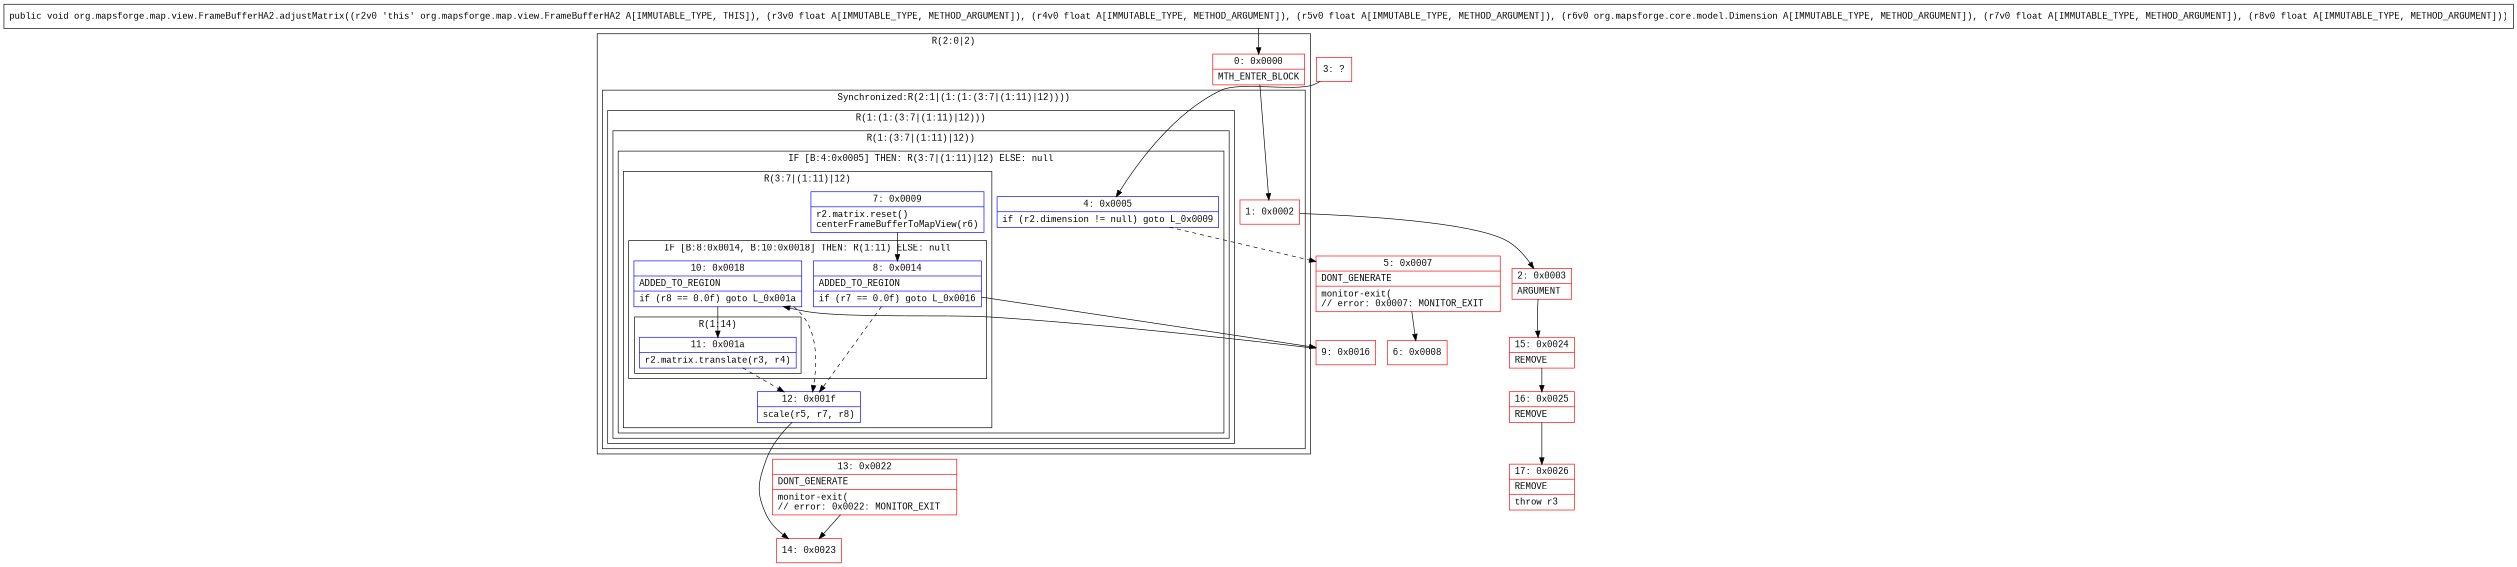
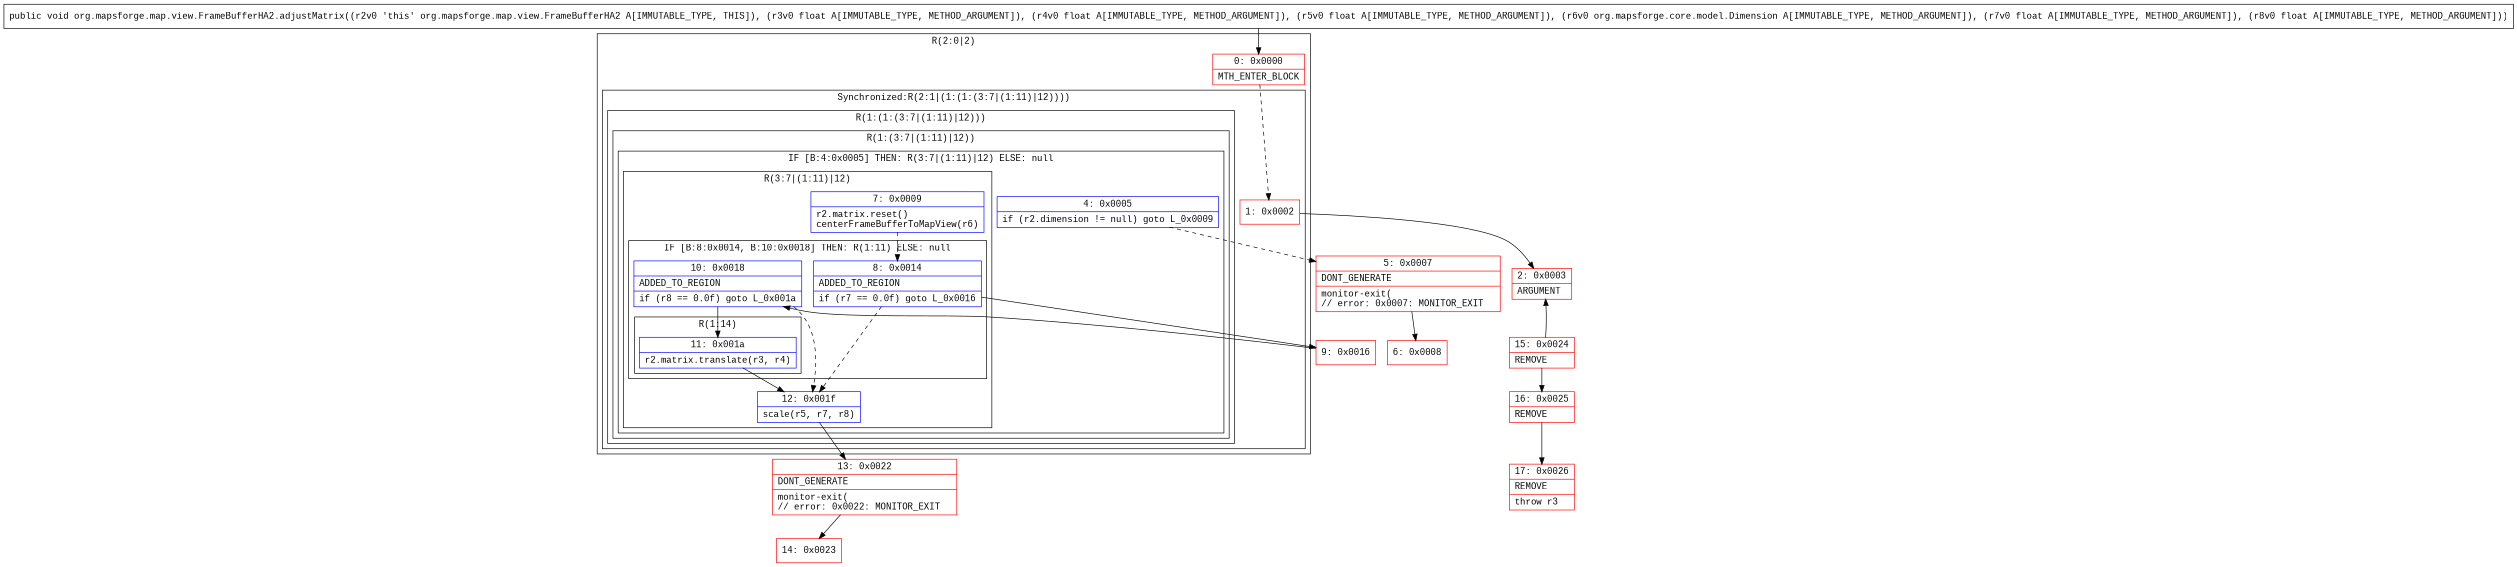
node "3: ?": removed
edge "0: 0x0000" -> "1: 0x0002": style solid -> dashed
edge "7: 0x0009" -> "8: 0x0014": style solid -> dashed
edge "2: 0x0003" -> "15: 0x0024": reversed
edge "11: 0x001a" -> "12: 0x001f": style dashed -> solid
edge "12: 0x001f" -> "14: 0x0023": now "12: 0x001f" -> "13: 0x0022"
